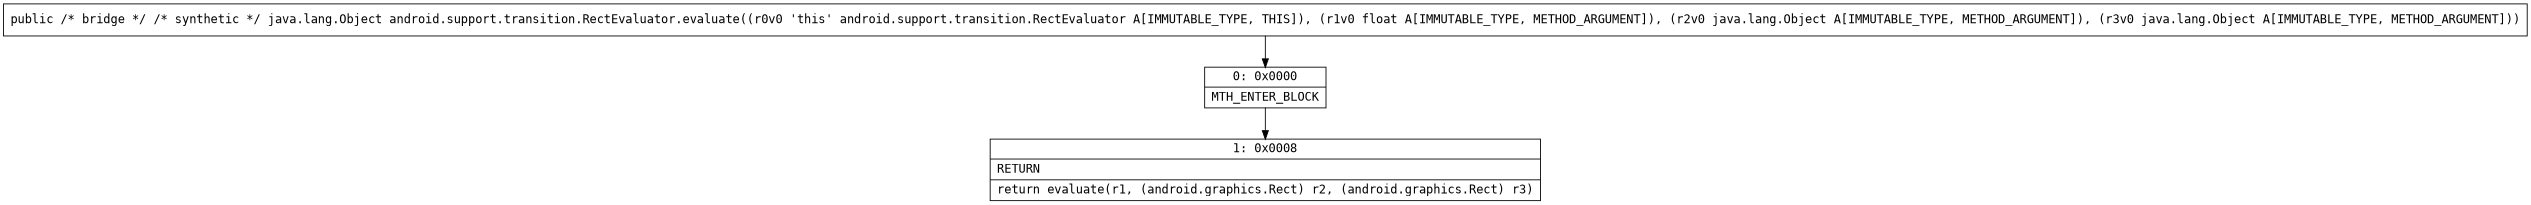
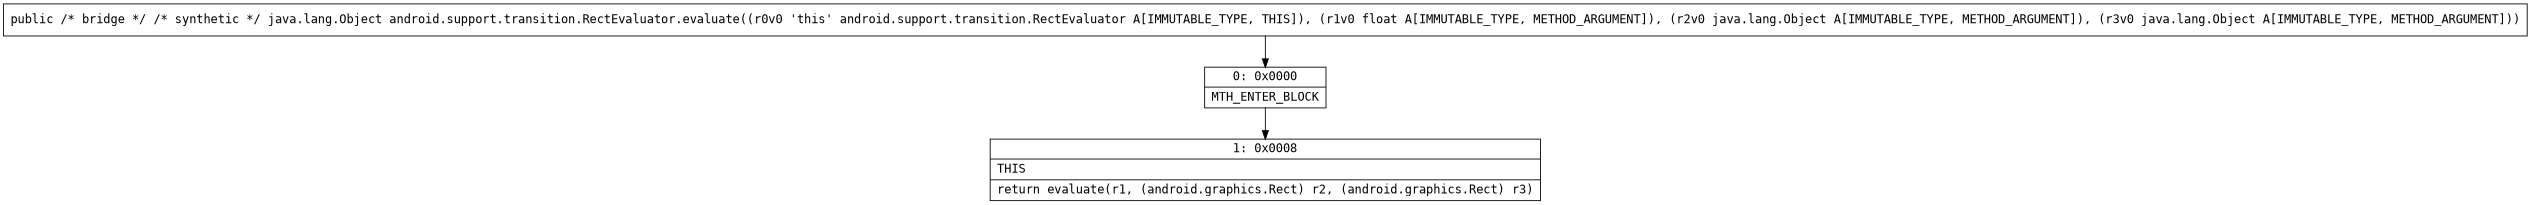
node "1: 0x0008": text "RETURN" -> "THIS"
